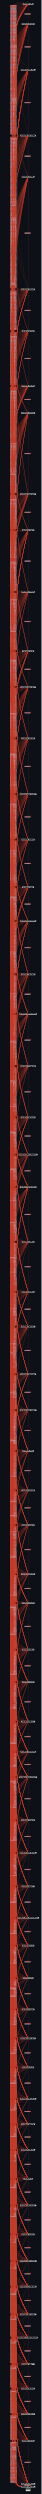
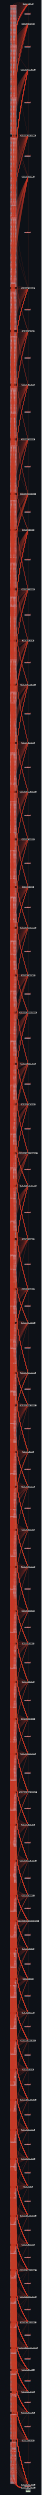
edge "event_update_system<CollisionEnded>" -- "event_update_system<WindowBackendScaleFactorChanged>": removed, label "EventUpdateSignal"
